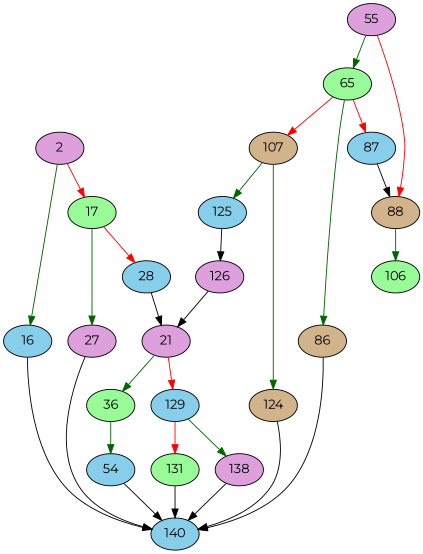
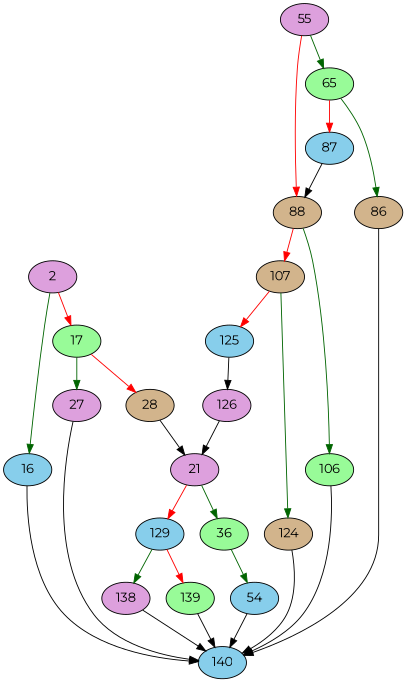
edge "65" -> "107": now "88" -> "107"
edge "107" -> "125": color darkgreen -> red
node "28": fillcolor skyblue -> tan
node "131": label "131" -> "139"
edge "106" -> "140": added
